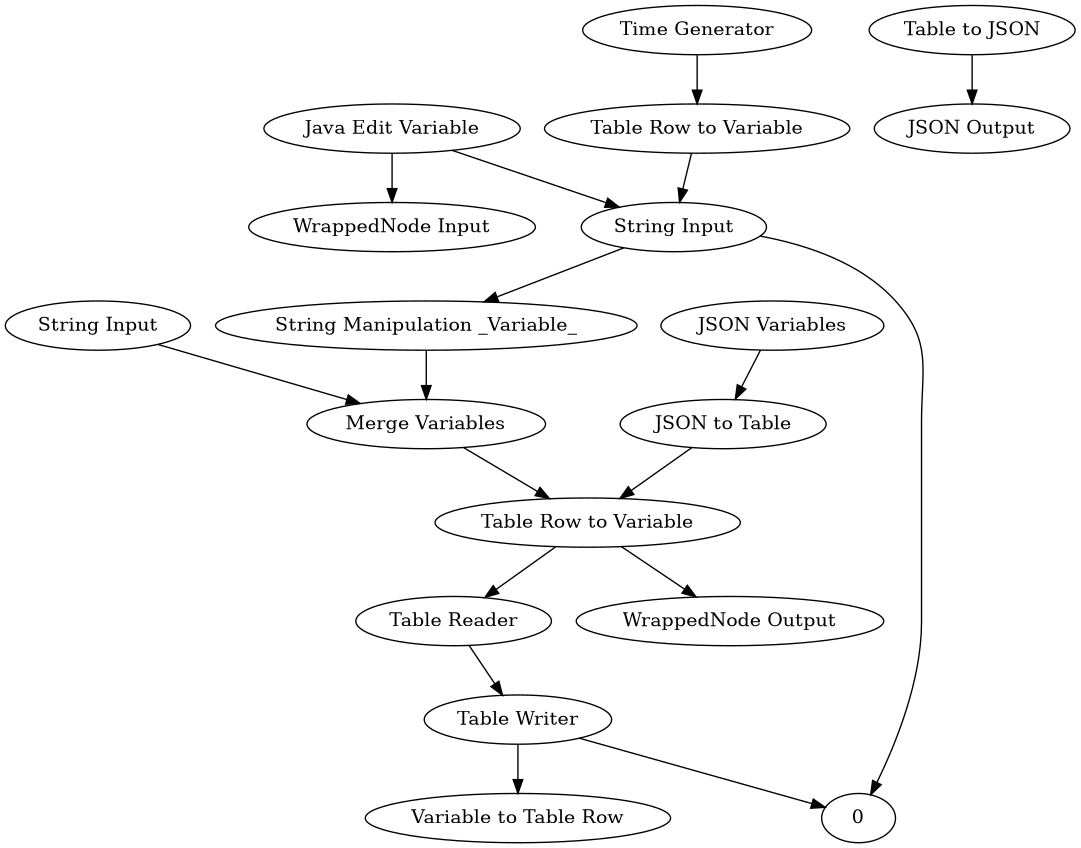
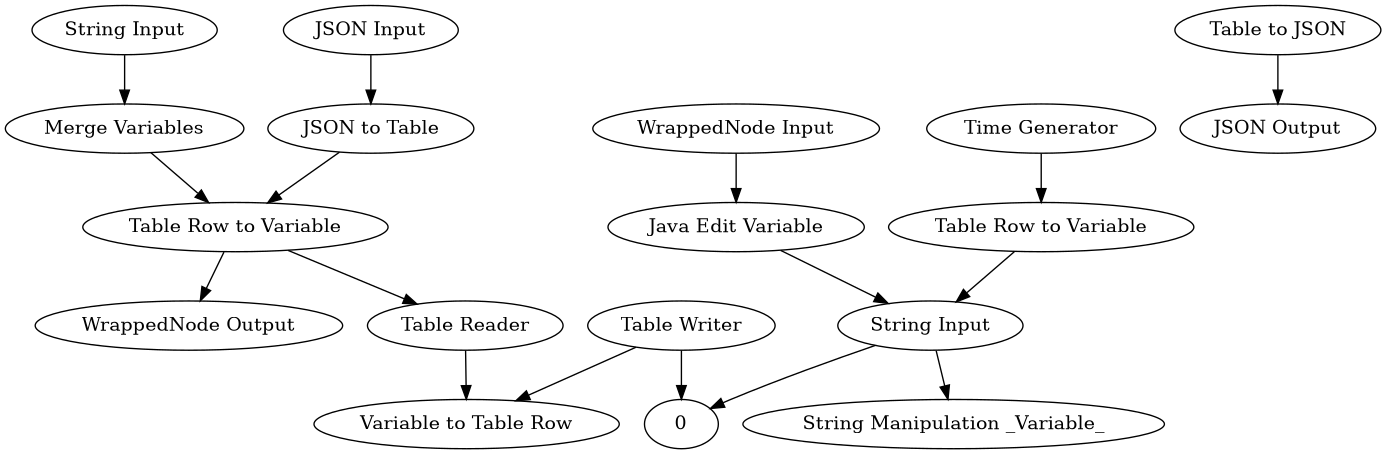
edge "Java Edit Variable" -> "WrappedNode Input": reversed
node "JSON Variables": label "JSON Variables" -> "JSON Input"
edge "String Manipulation _Variable_" -> "Merge Variables": removed
edge "Table Reader" -> "Table Writer": now "Table Reader" -> "Variable to Table Row"
